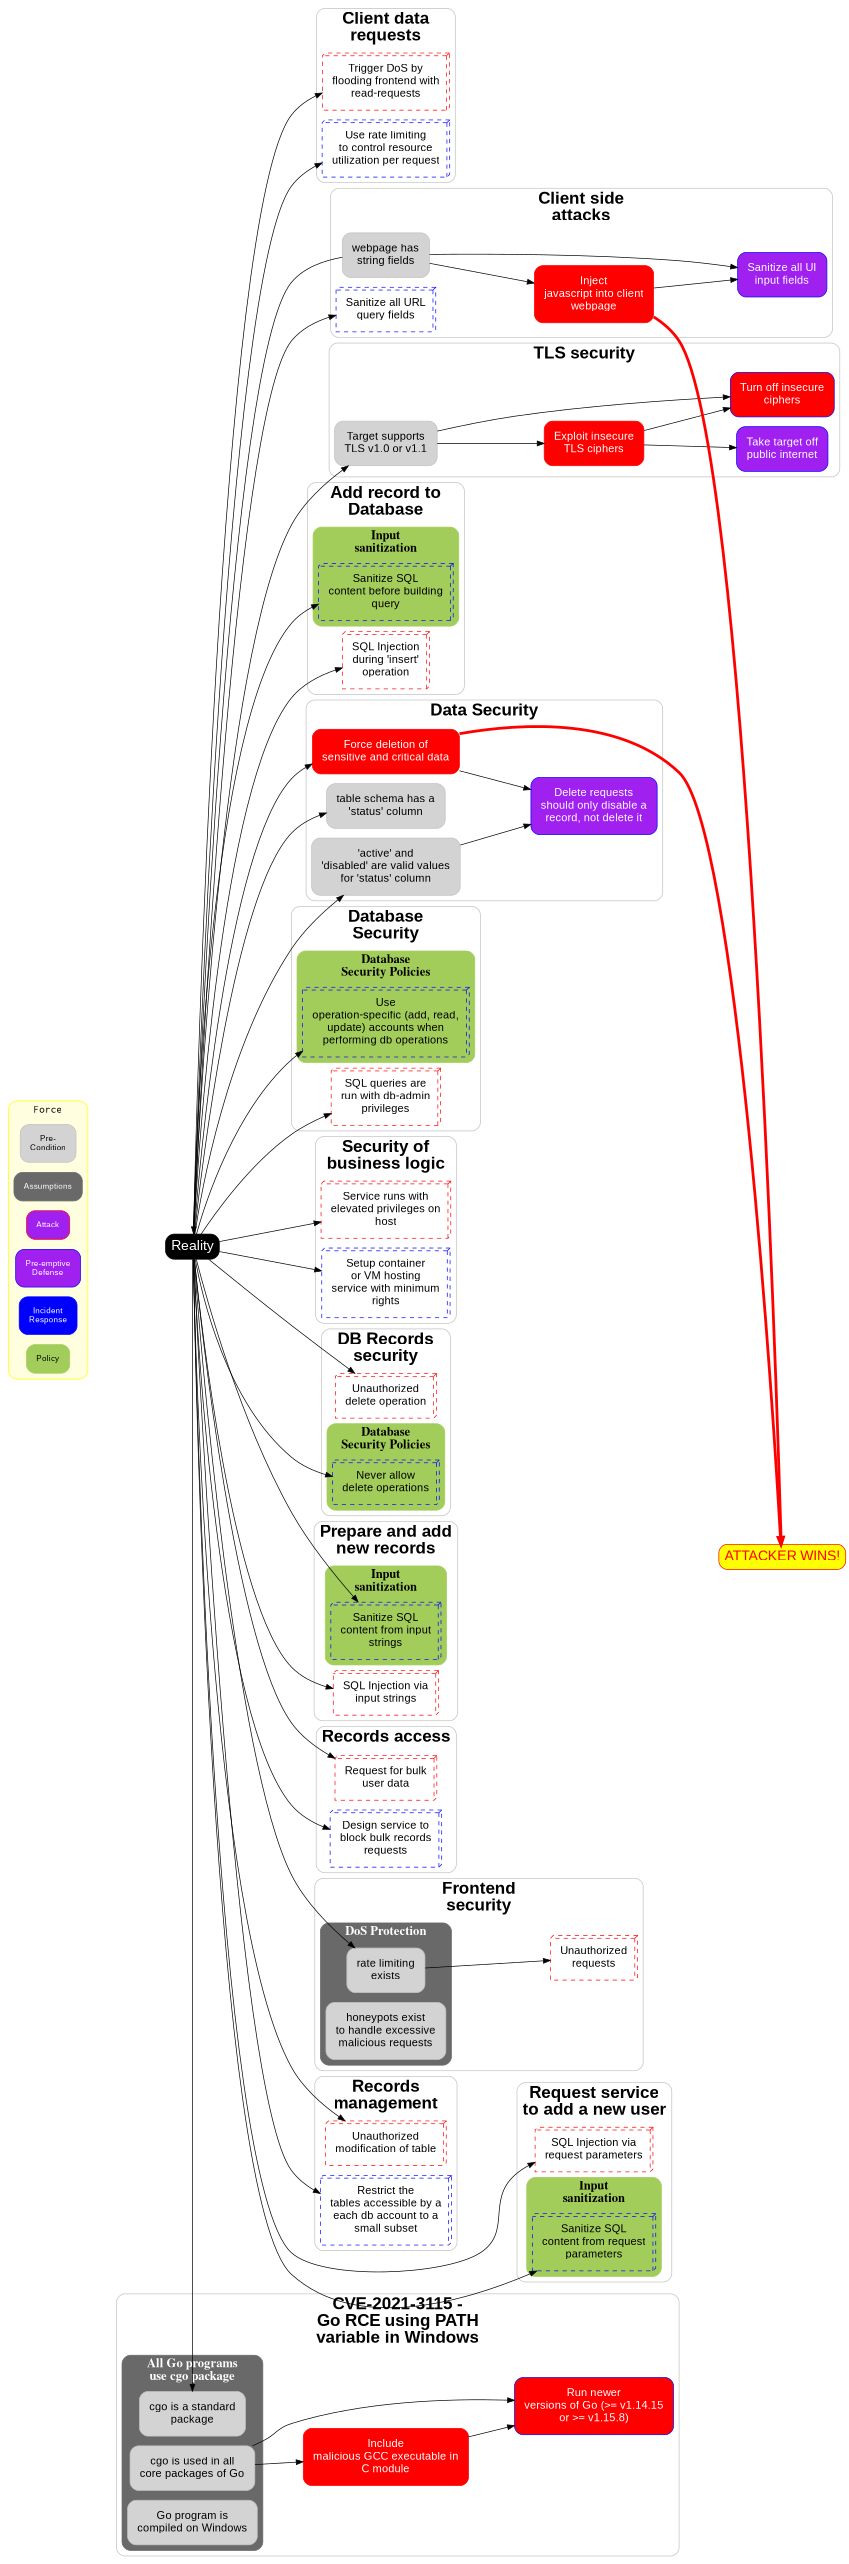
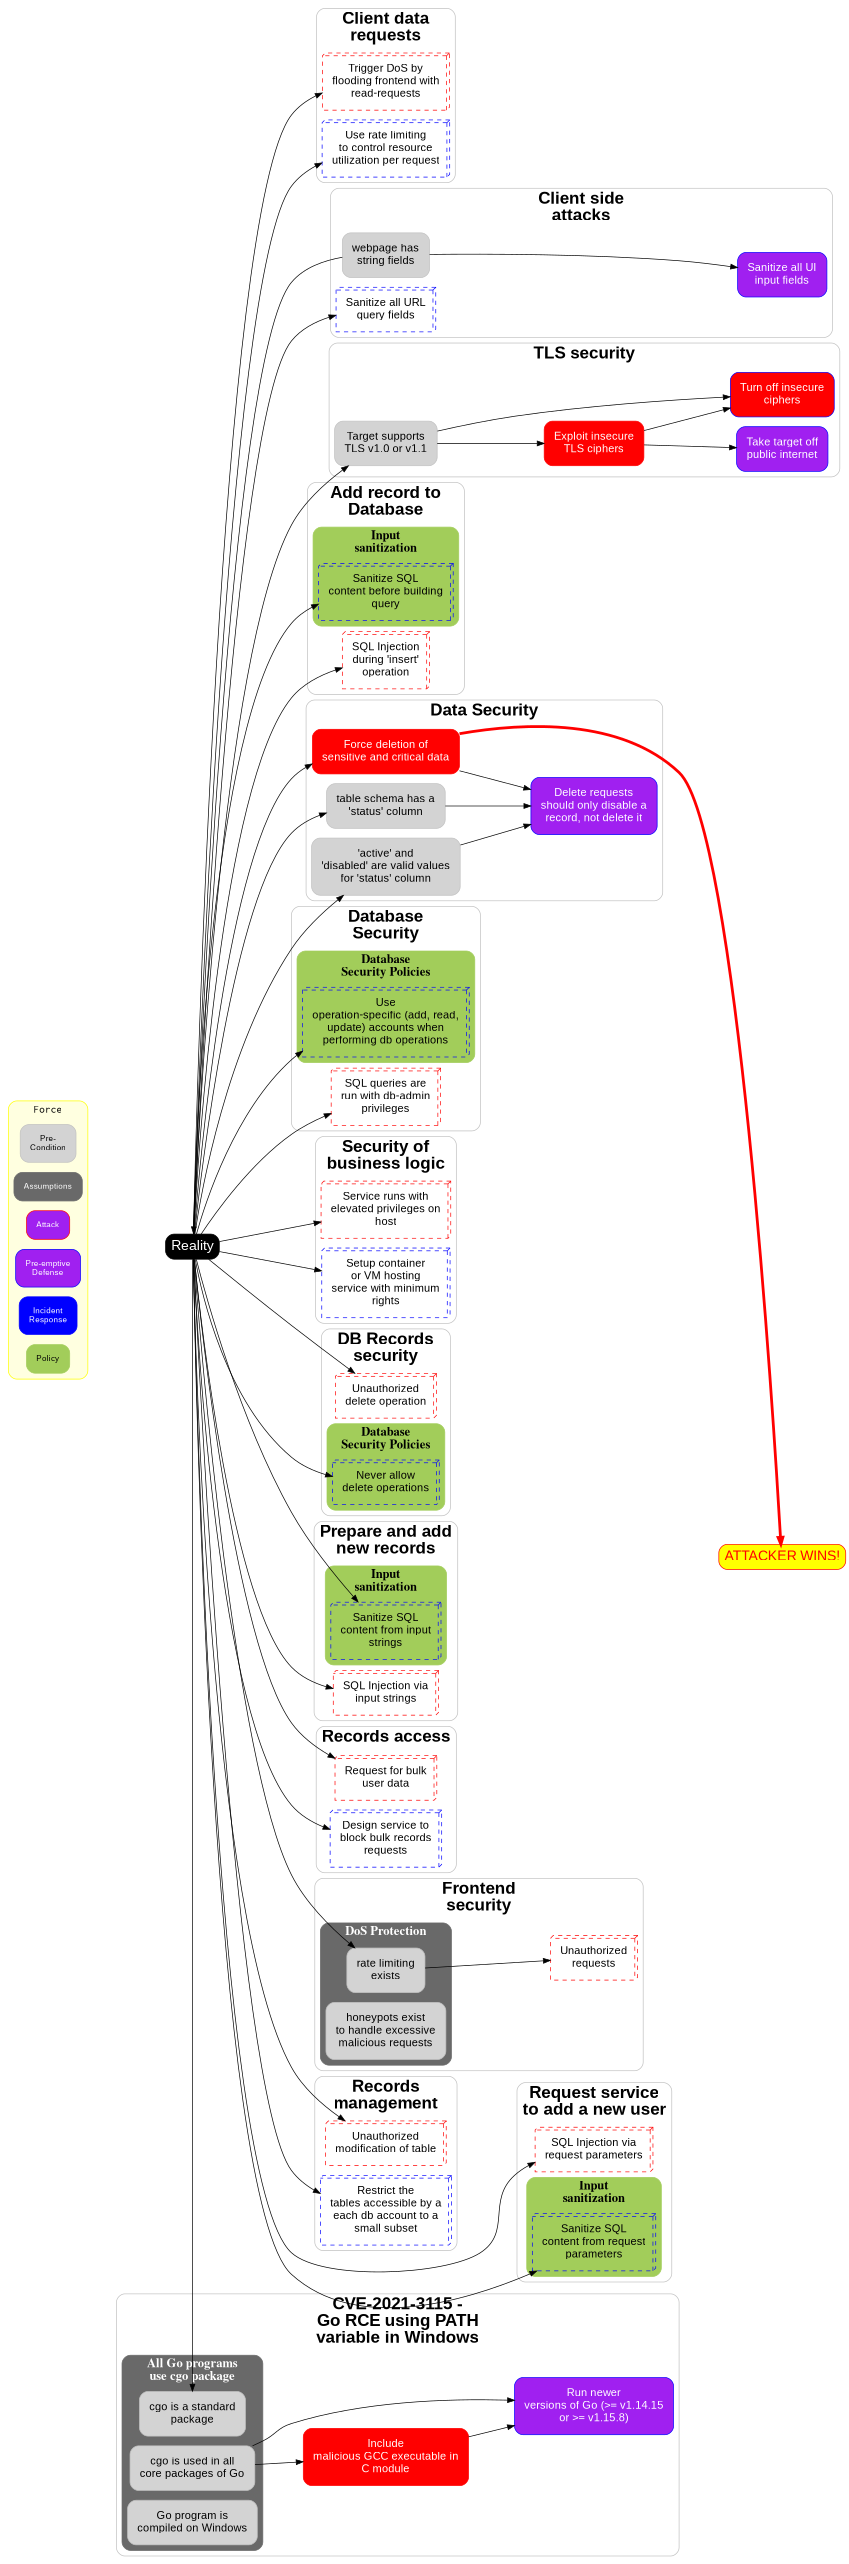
node "Inject javascript into client webpage": removed
edge "table schema has a 'status' column" -> "Delete requests should only disable a record, not delete it": added
node "Run newer versions of Go (>= v1.14.15 or >= v1.15.8)": fillcolor red -> purple
